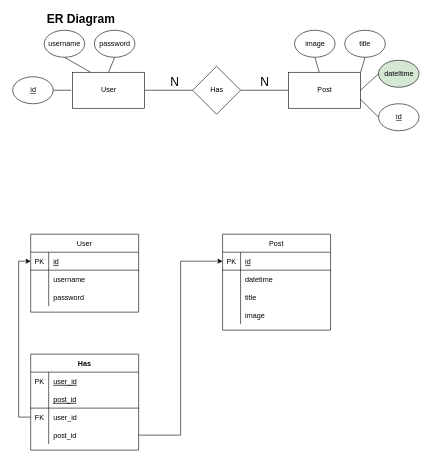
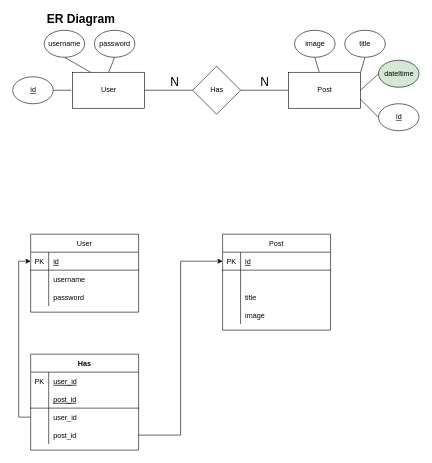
node "datetime": removed
node "FK": removed
